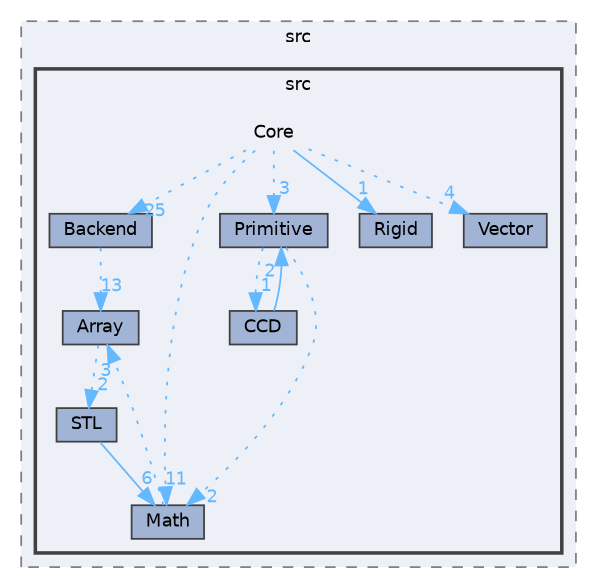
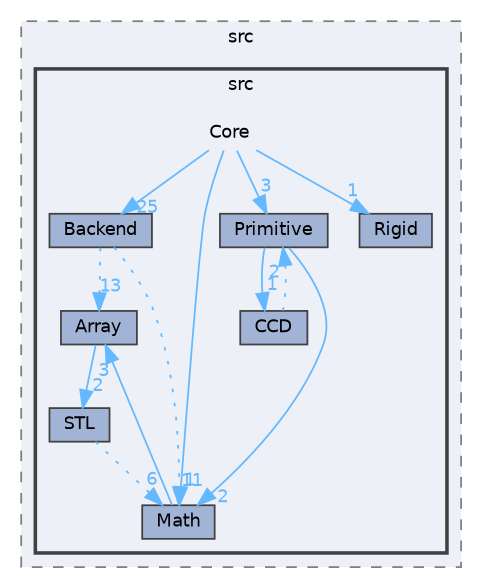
edge "Core" -> "Primitive": style dotted -> solid
edge "Core" -> "Backend": style dotted -> solid
node "Vector": removed
edge "Primitive" -> "CCD": style dotted -> solid
edge "CCD" -> "Primitive": style solid -> dotted
edge "Core" -> "Math": style dotted -> solid
edge "Backend" -> "Math": added
edge "Array" -> "STL": style dotted -> solid
edge "Primitive" -> "Math": style dotted -> solid
edge "Math" -> "Array": style dotted -> solid
edge "STL" -> "Math": style solid -> dotted
